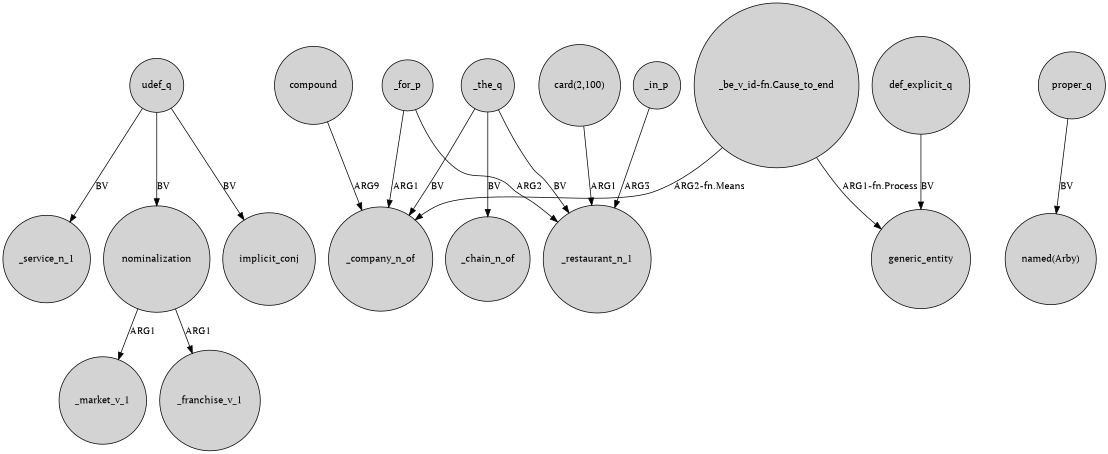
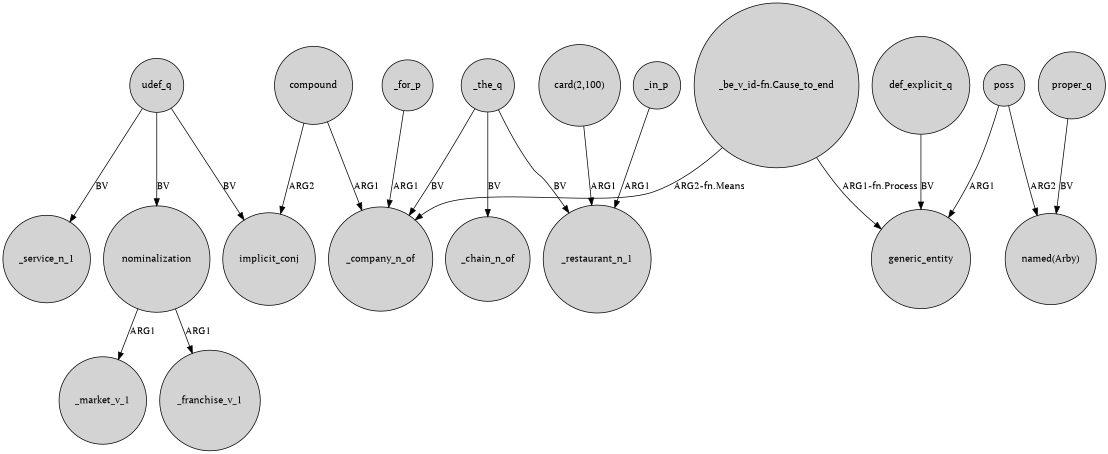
node "poss": added
edge "compound" -> "implicit_conj": added, label "ARG2"
edge "_for_p" -> "_restaurant_n_1": removed, label "ARG2"
edge "compound" -> "_company_n_of": label "ARG9" -> "ARG1"
edge "_in_p" -> "_restaurant_n_1": label "ARG3" -> "ARG1"
